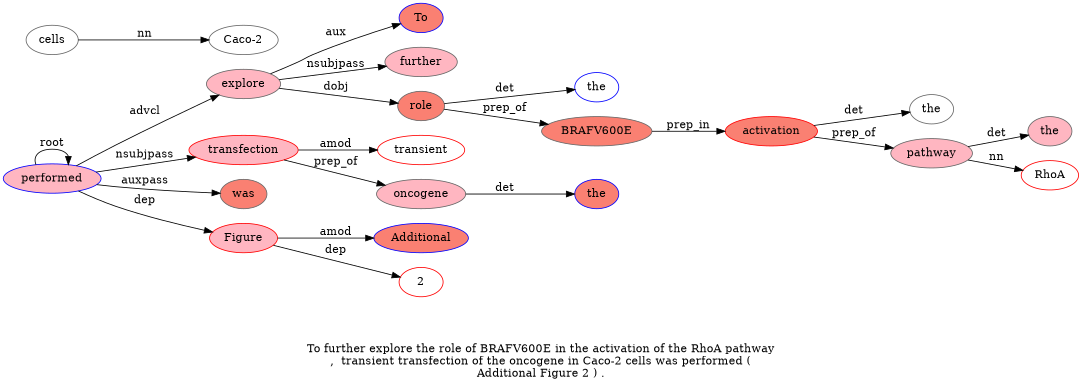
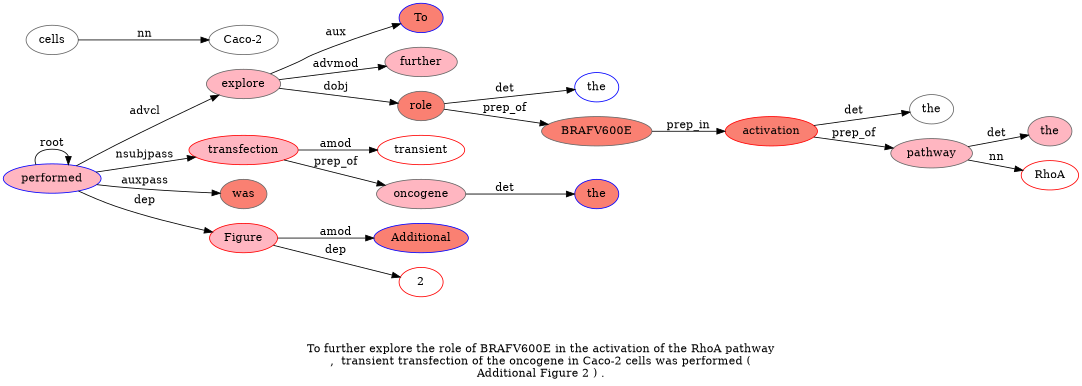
edge "explore" -> "further": label "nsubjpass" -> "advmod"
